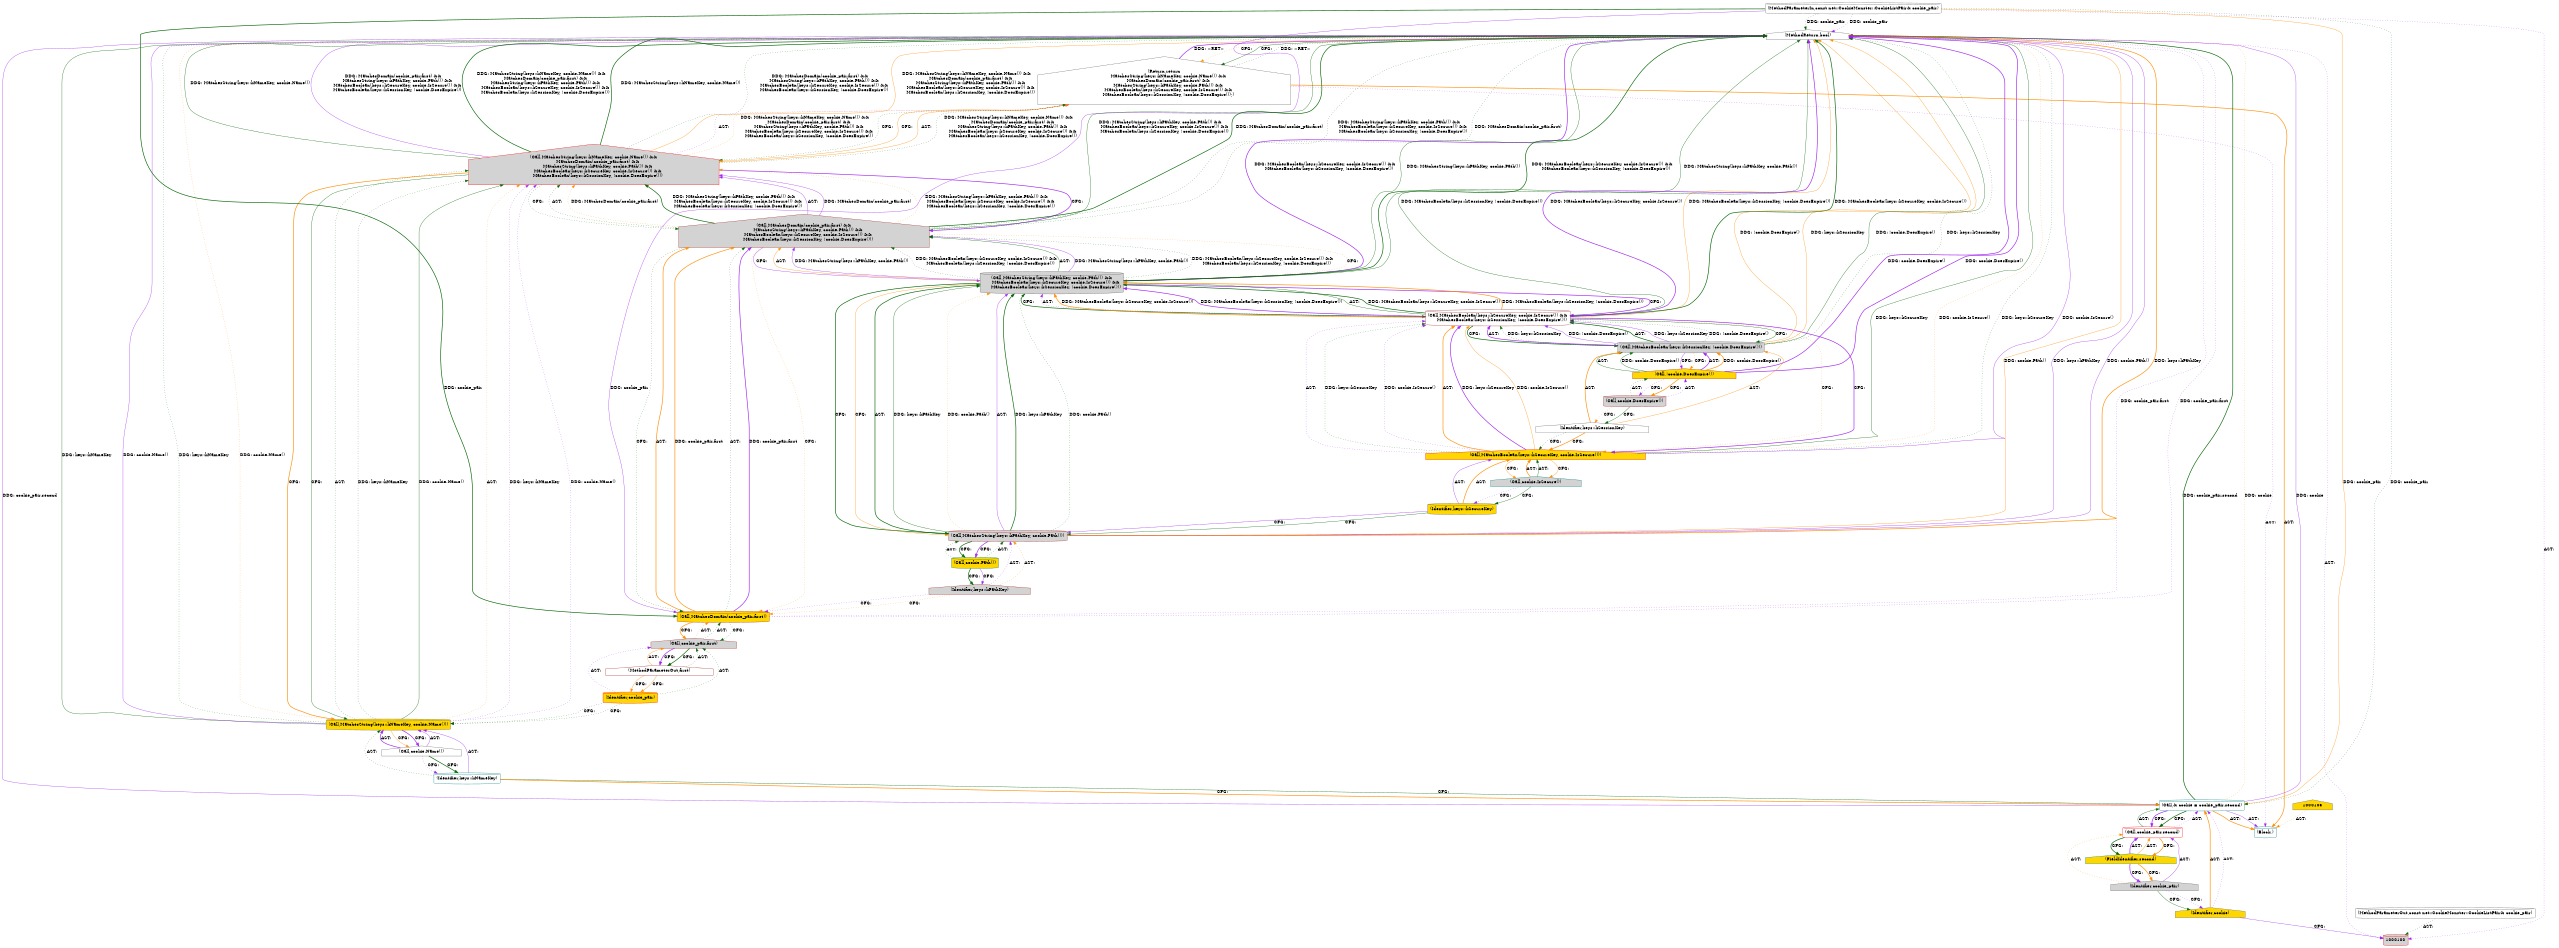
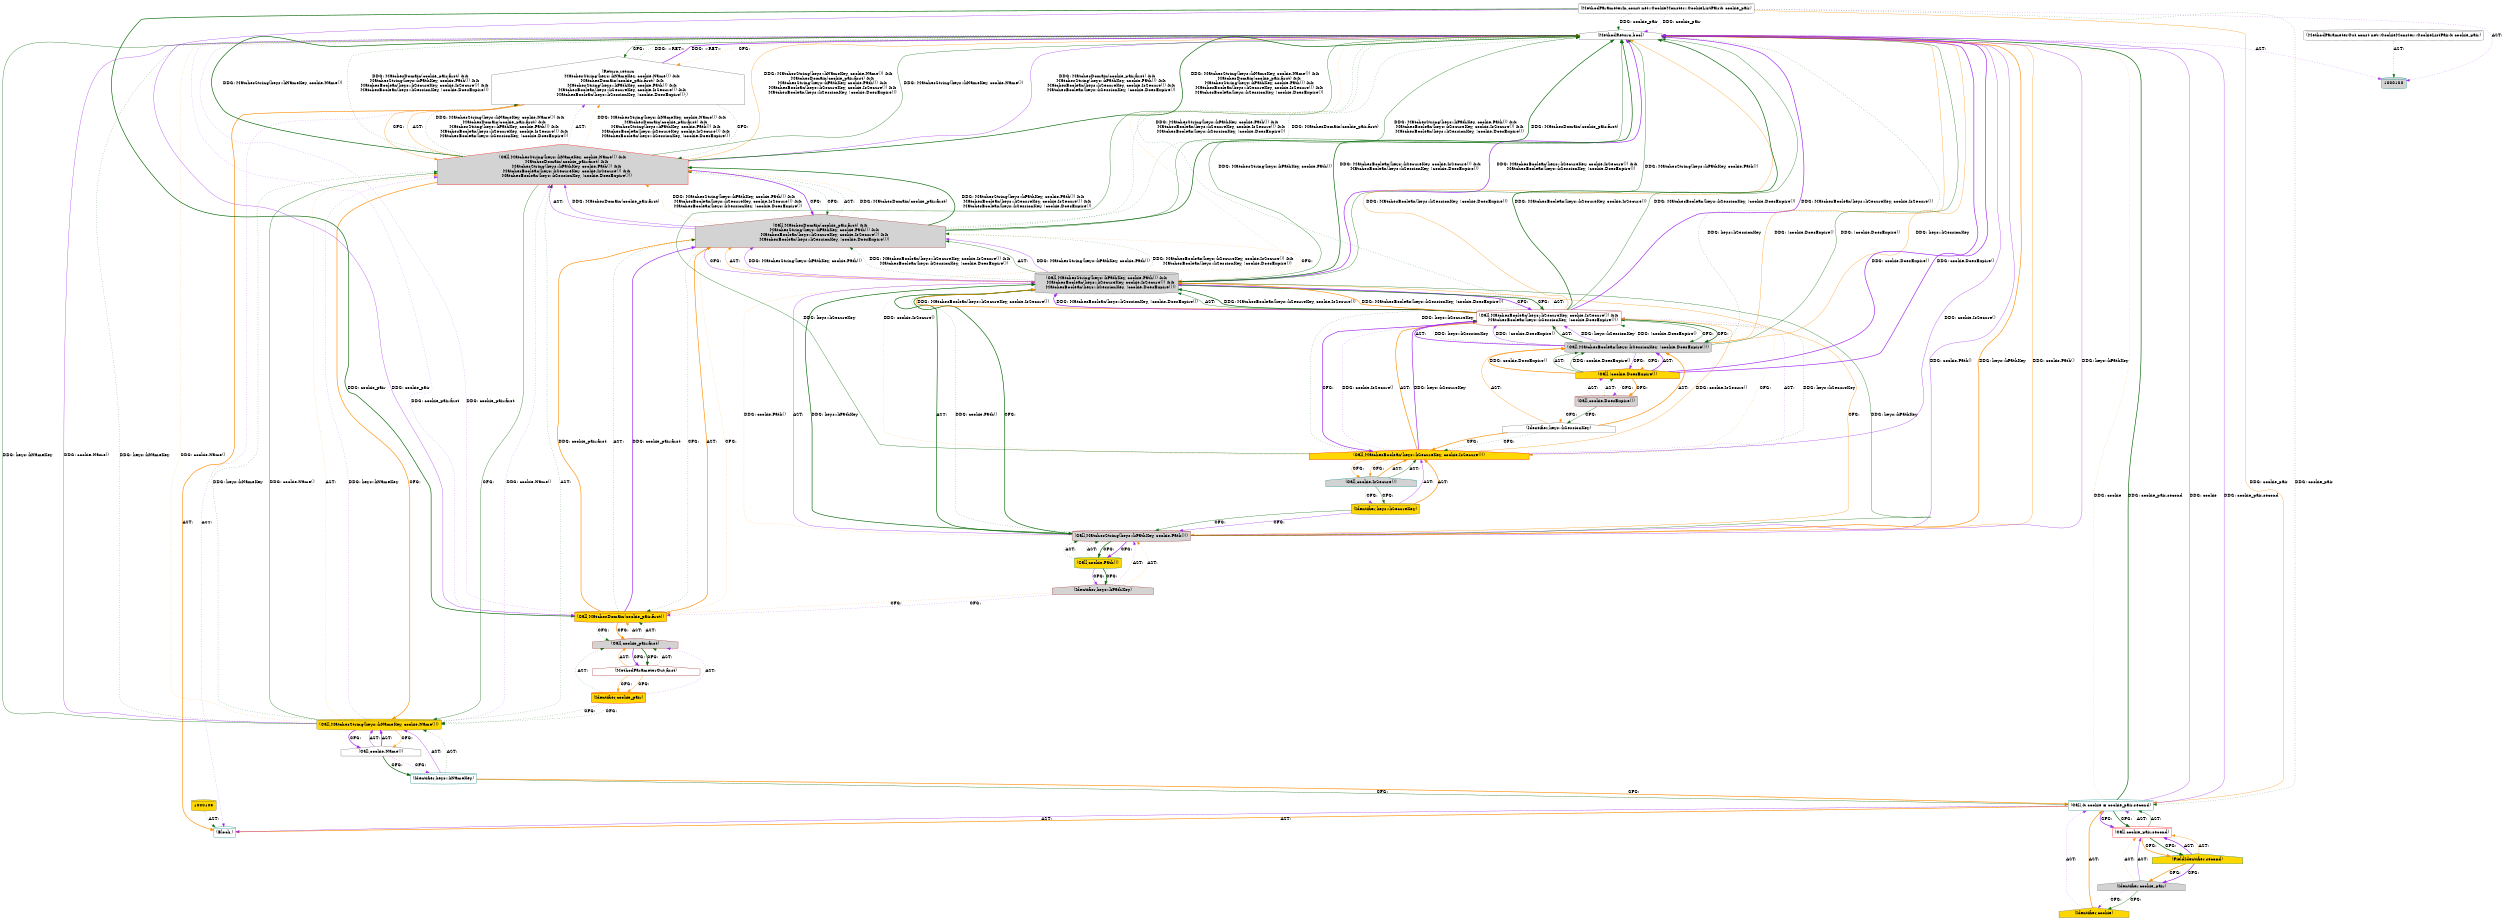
node "1000103": shape house -> cylinder
edge "1000103" -> "(Block,)": color darkorange -> darkgreen
edge "(Identifier,cookie)" -> "1000100": removed, label "CFG:"
node "1000100": color red -> teal
